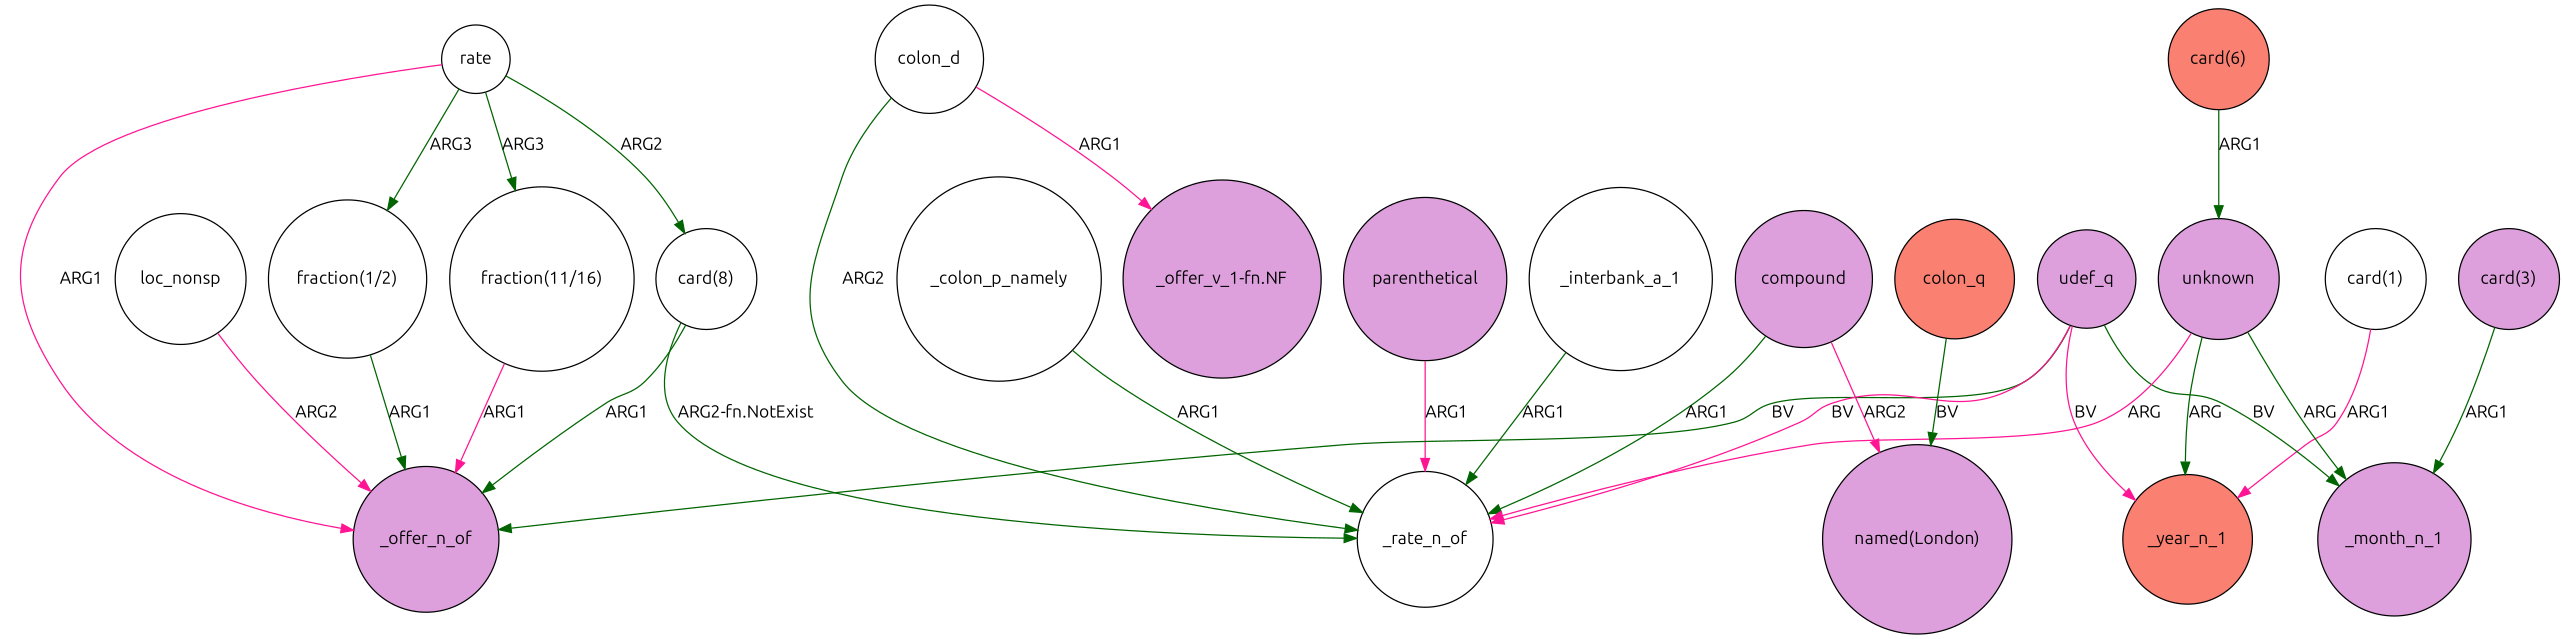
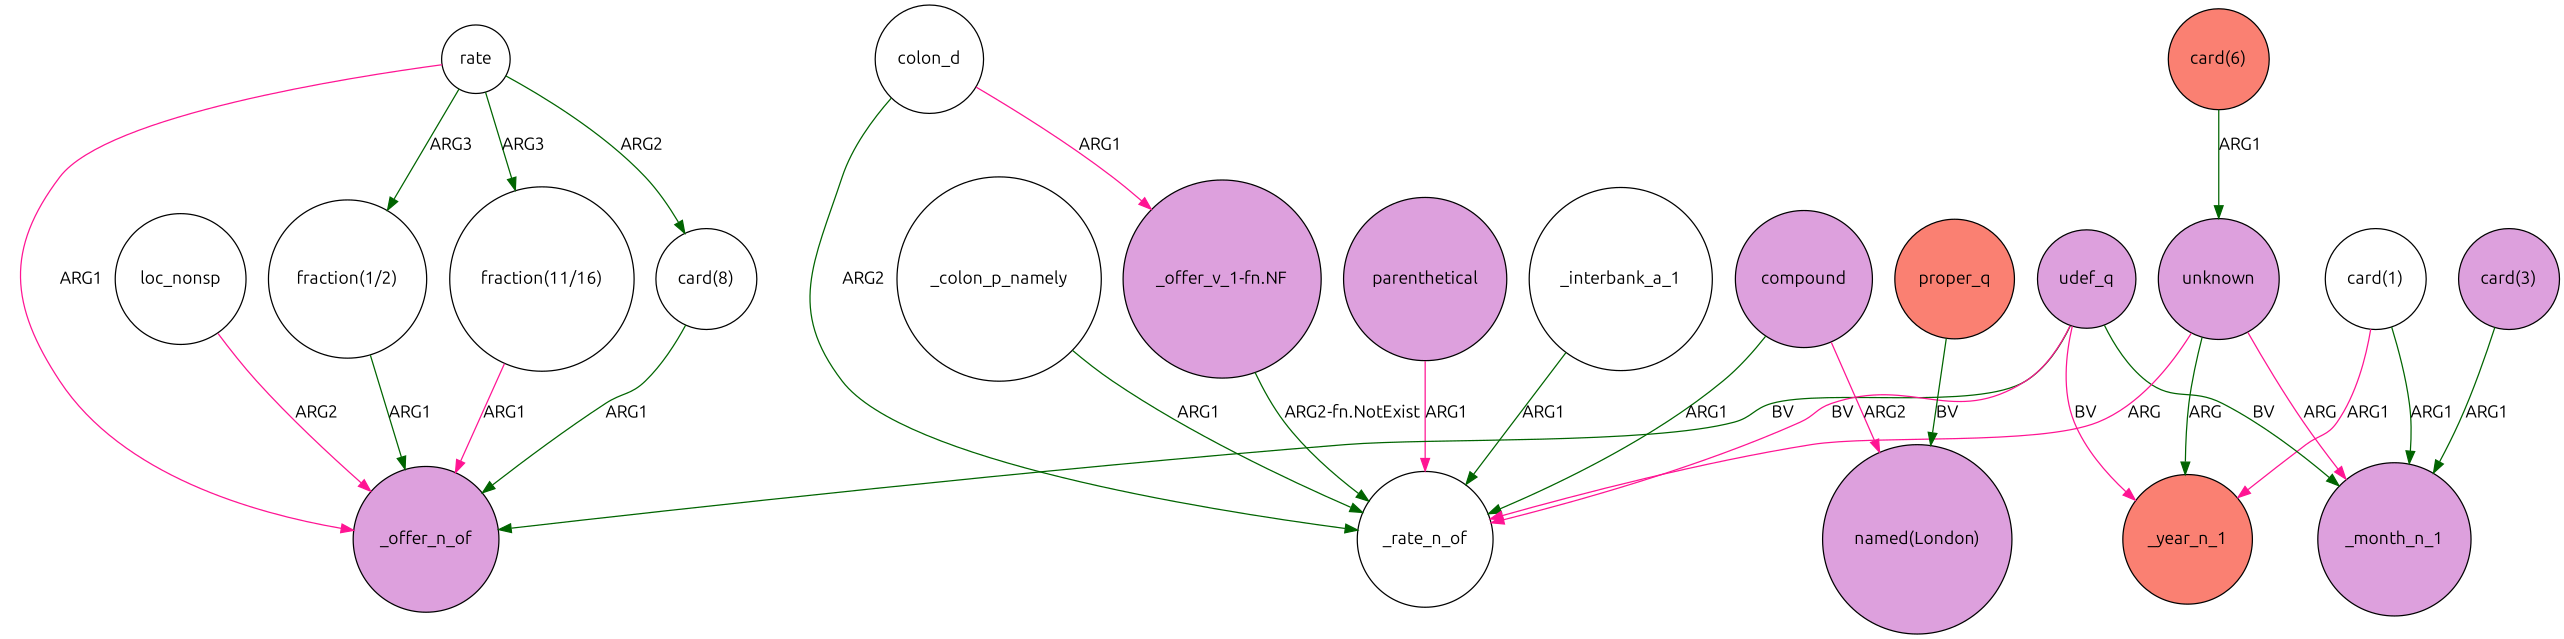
node "colon_q": label "colon_q" -> "proper_q"
edge "card(1)" -> "_month_n_1": added, label "ARG1"
edge "unknown" -> "_month_n_1": color darkgreen -> deeppink
edge "card(8)" -> "_rate_n_of": now "_offer_v_1-fn.NF" -> "_rate_n_of"
